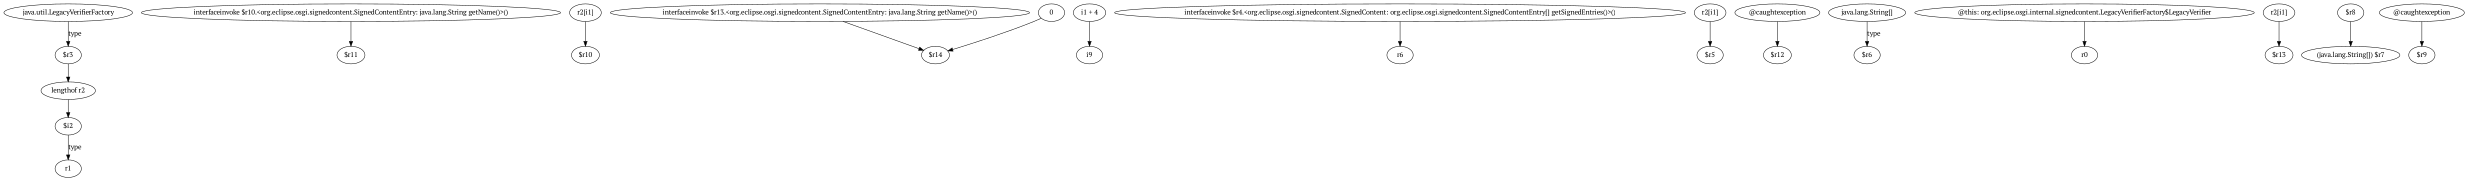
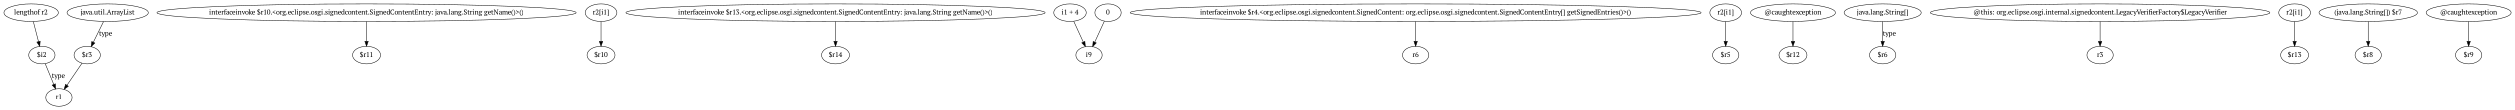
node "java.util.LegacyVerifierFactory": label "java.util.LegacyVerifierFactory" -> "java.util.ArrayList"
edge "$r8" -> "(java.lang.String[]) $r7": reversed
edge "0" -> "$r14": now "0" -> "i9"
node "r0": label "r0" -> "r3"
edge "$r3" -> "lengthof r2": now "$r3" -> "r1"
